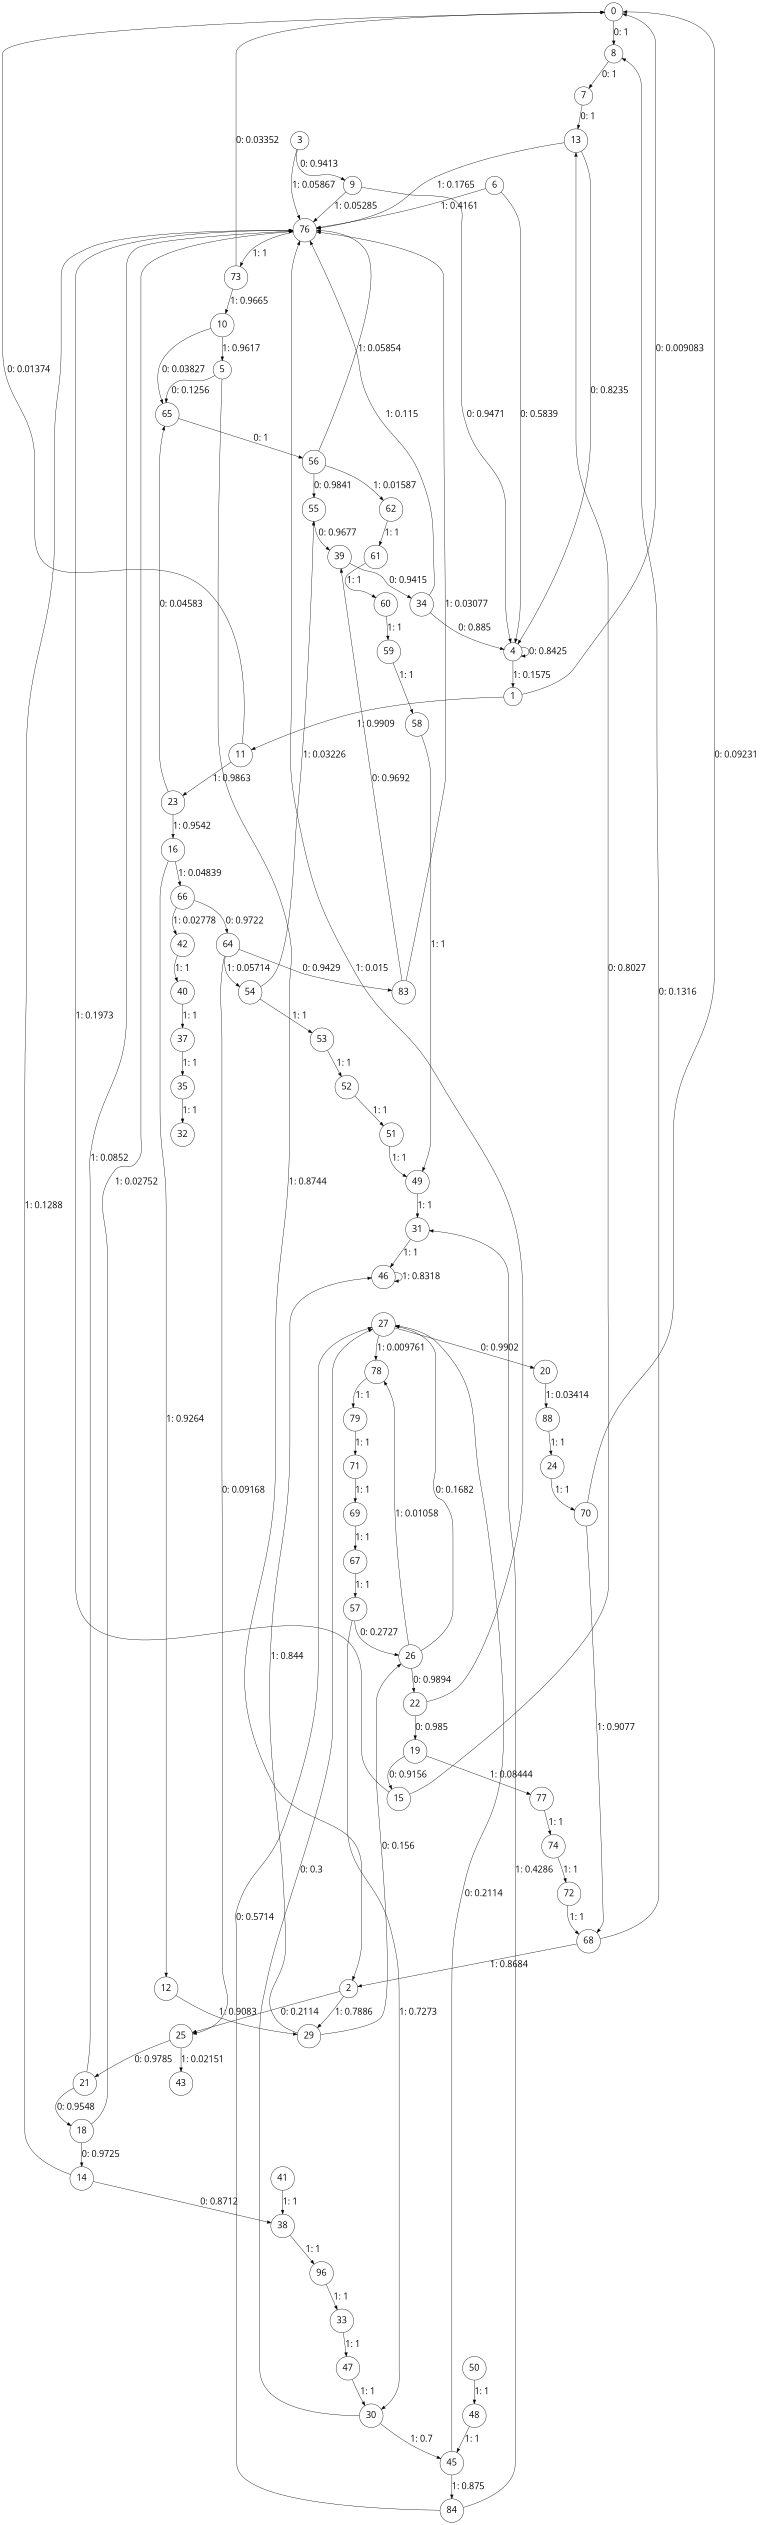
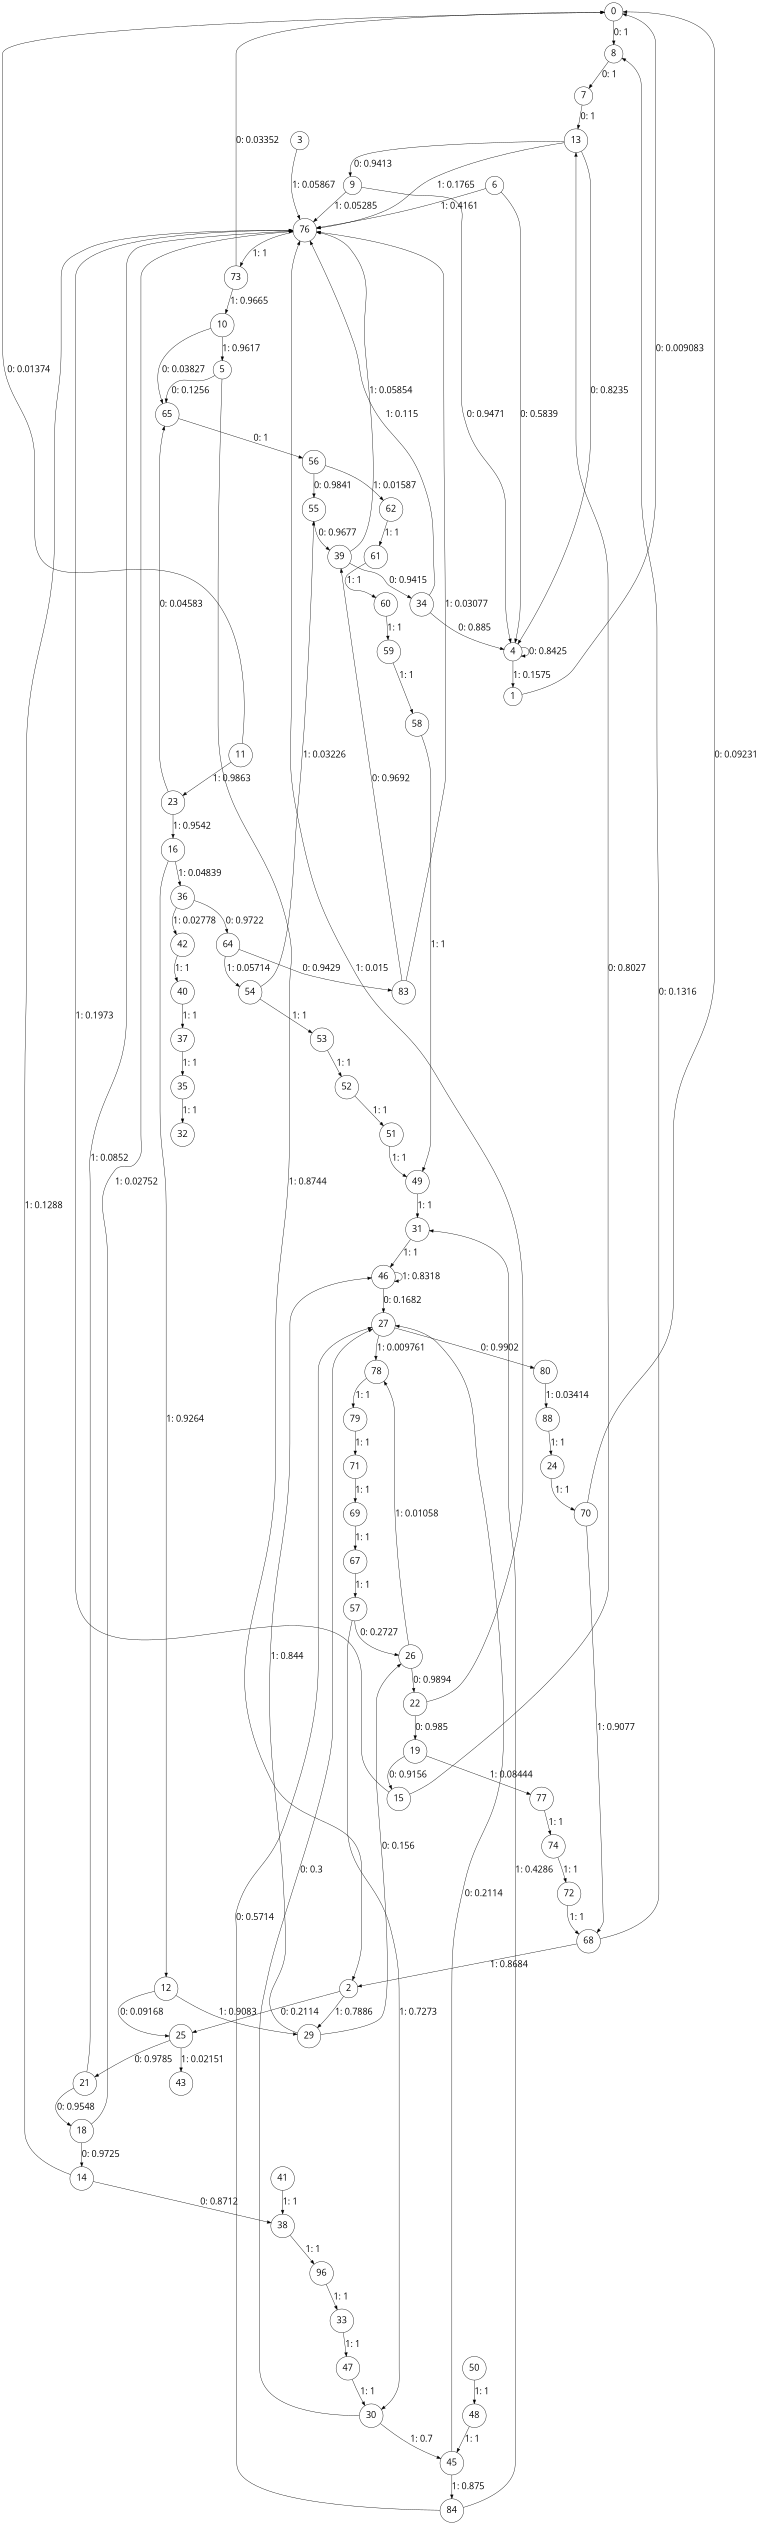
edge "3" -> "9": now "13" -> "9"
edge "56" -> "76": now "39" -> "76"
edge "1" -> "11": removed, label "1: 0.9909"
node "66": label "66" -> "36"
node "20": label "20" -> "80"
edge "26" -> "27": now "46" -> "27"
edge "64" -> "25": now "12" -> "25"
